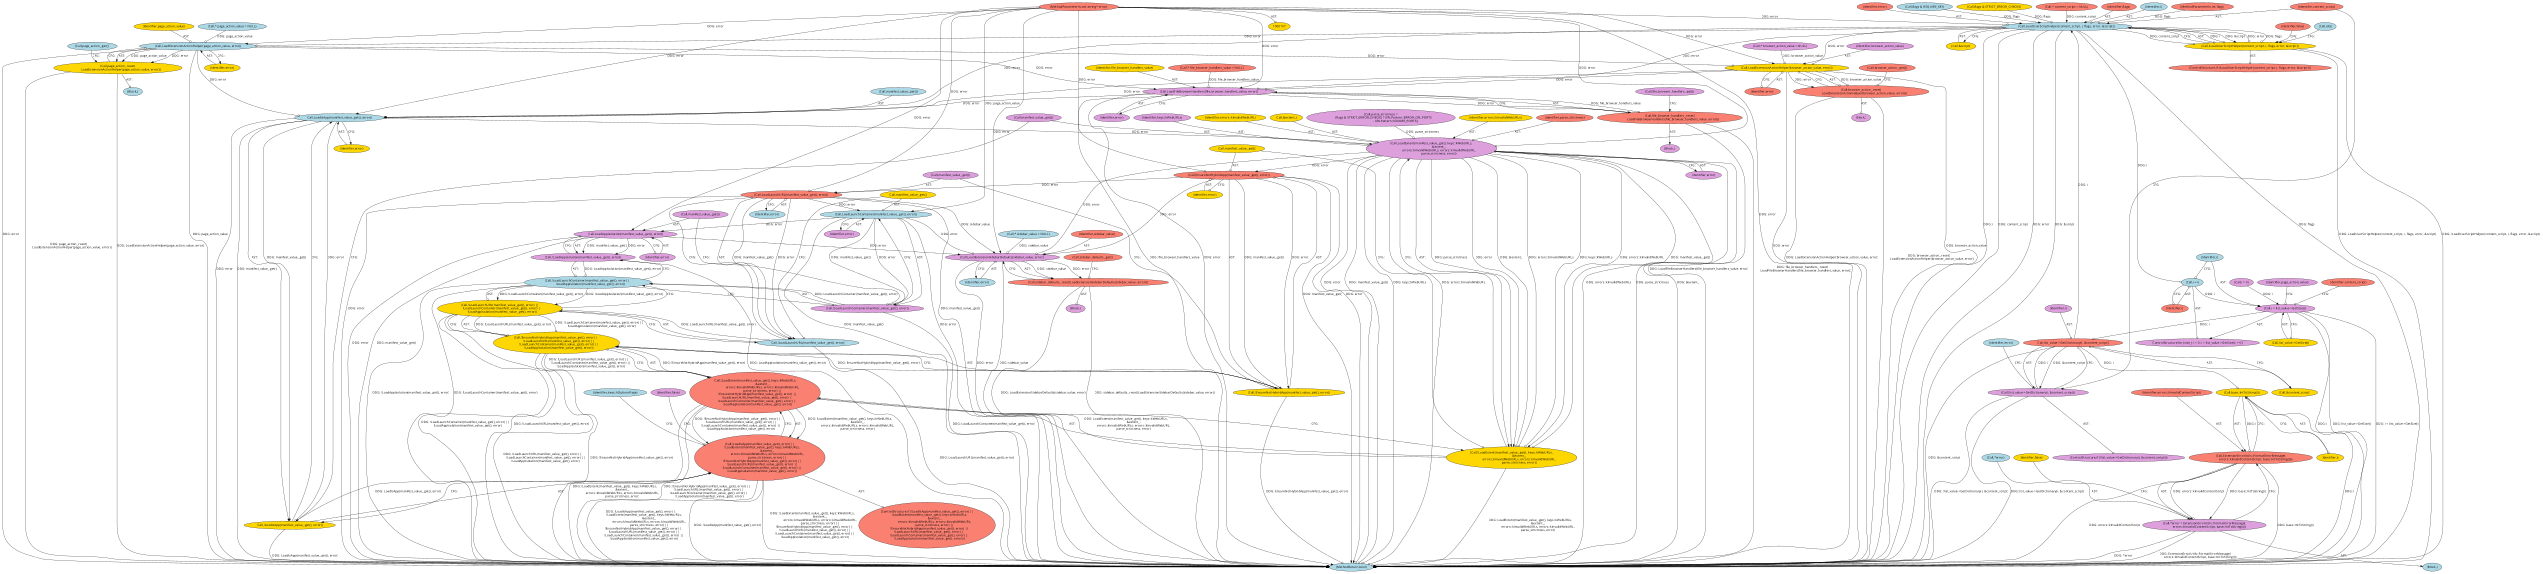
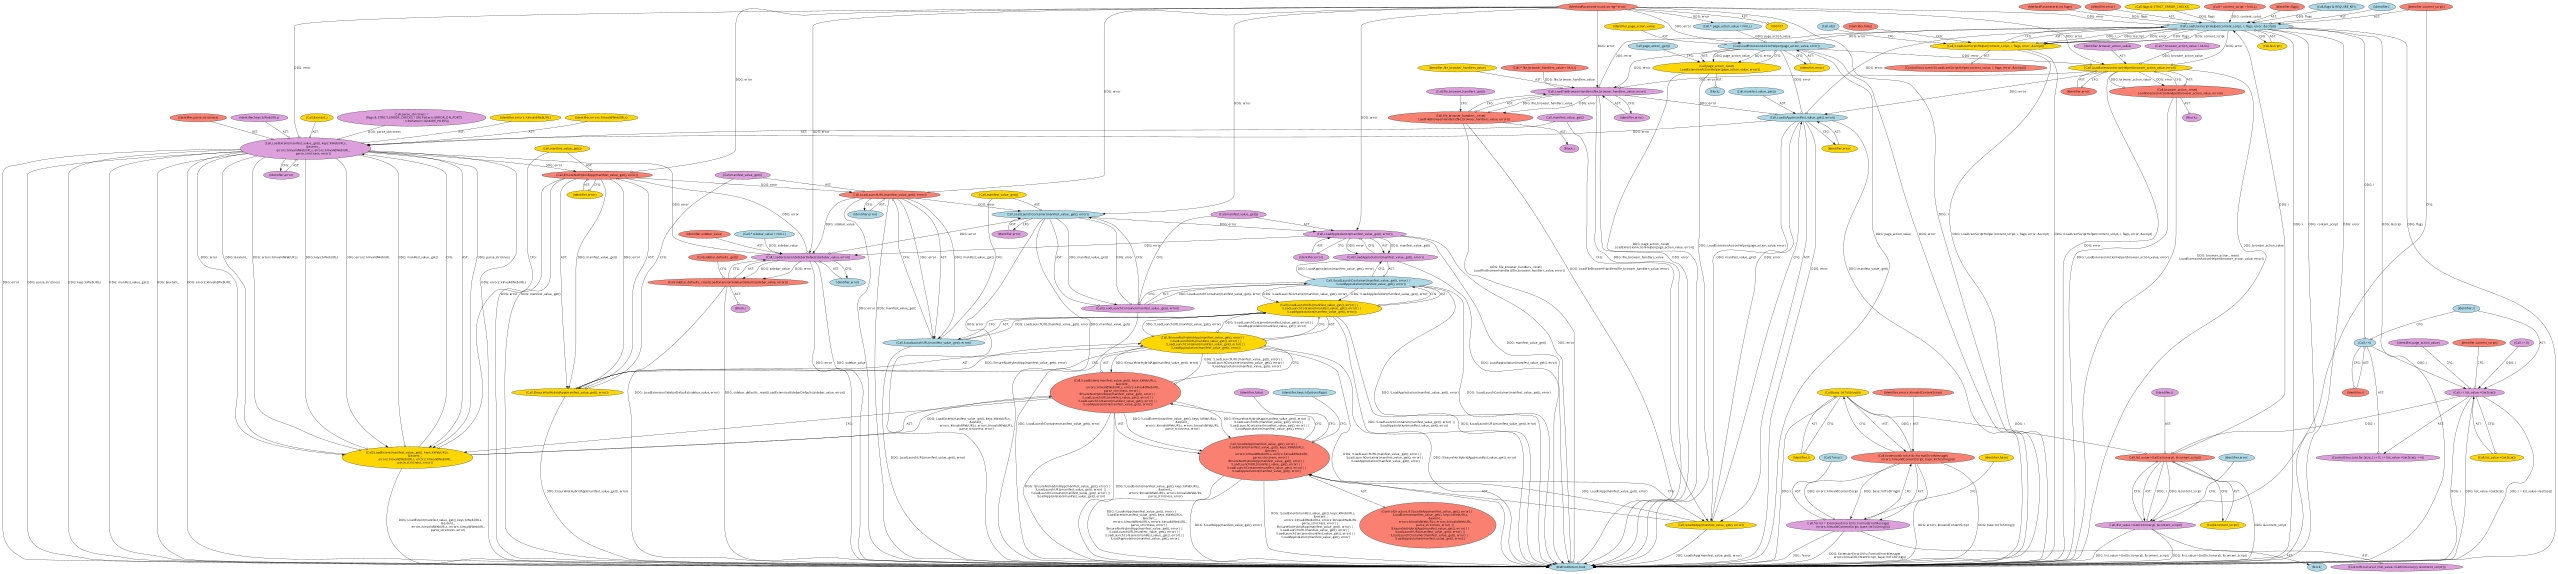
edge "(MethodParameterIn,std::string* error)" -> "(Call,LoadIsApp(manifest_value_.get(), error))": now "(MethodParameterIn,std::string* error)" -> "(Call,* page_action_value = NULL)"
node "(Call,browser_action_.get())": removed
edge "(MethodParameterIn,std::string* error)" -> "(Call,LoadLaunchContainer(manifest_value_.get(), error))": label "DDG: page_action_value" -> "DDG: error"
edge "(MethodParameterIn,std::string* error)" -> "(MethodReturn,bool)": label "DDG: error" -> "DDG: i"
edge "(Call,list_value->GetDictionary(i, &content_script))" -> "(Call,base::IntToString(i))": reversed
